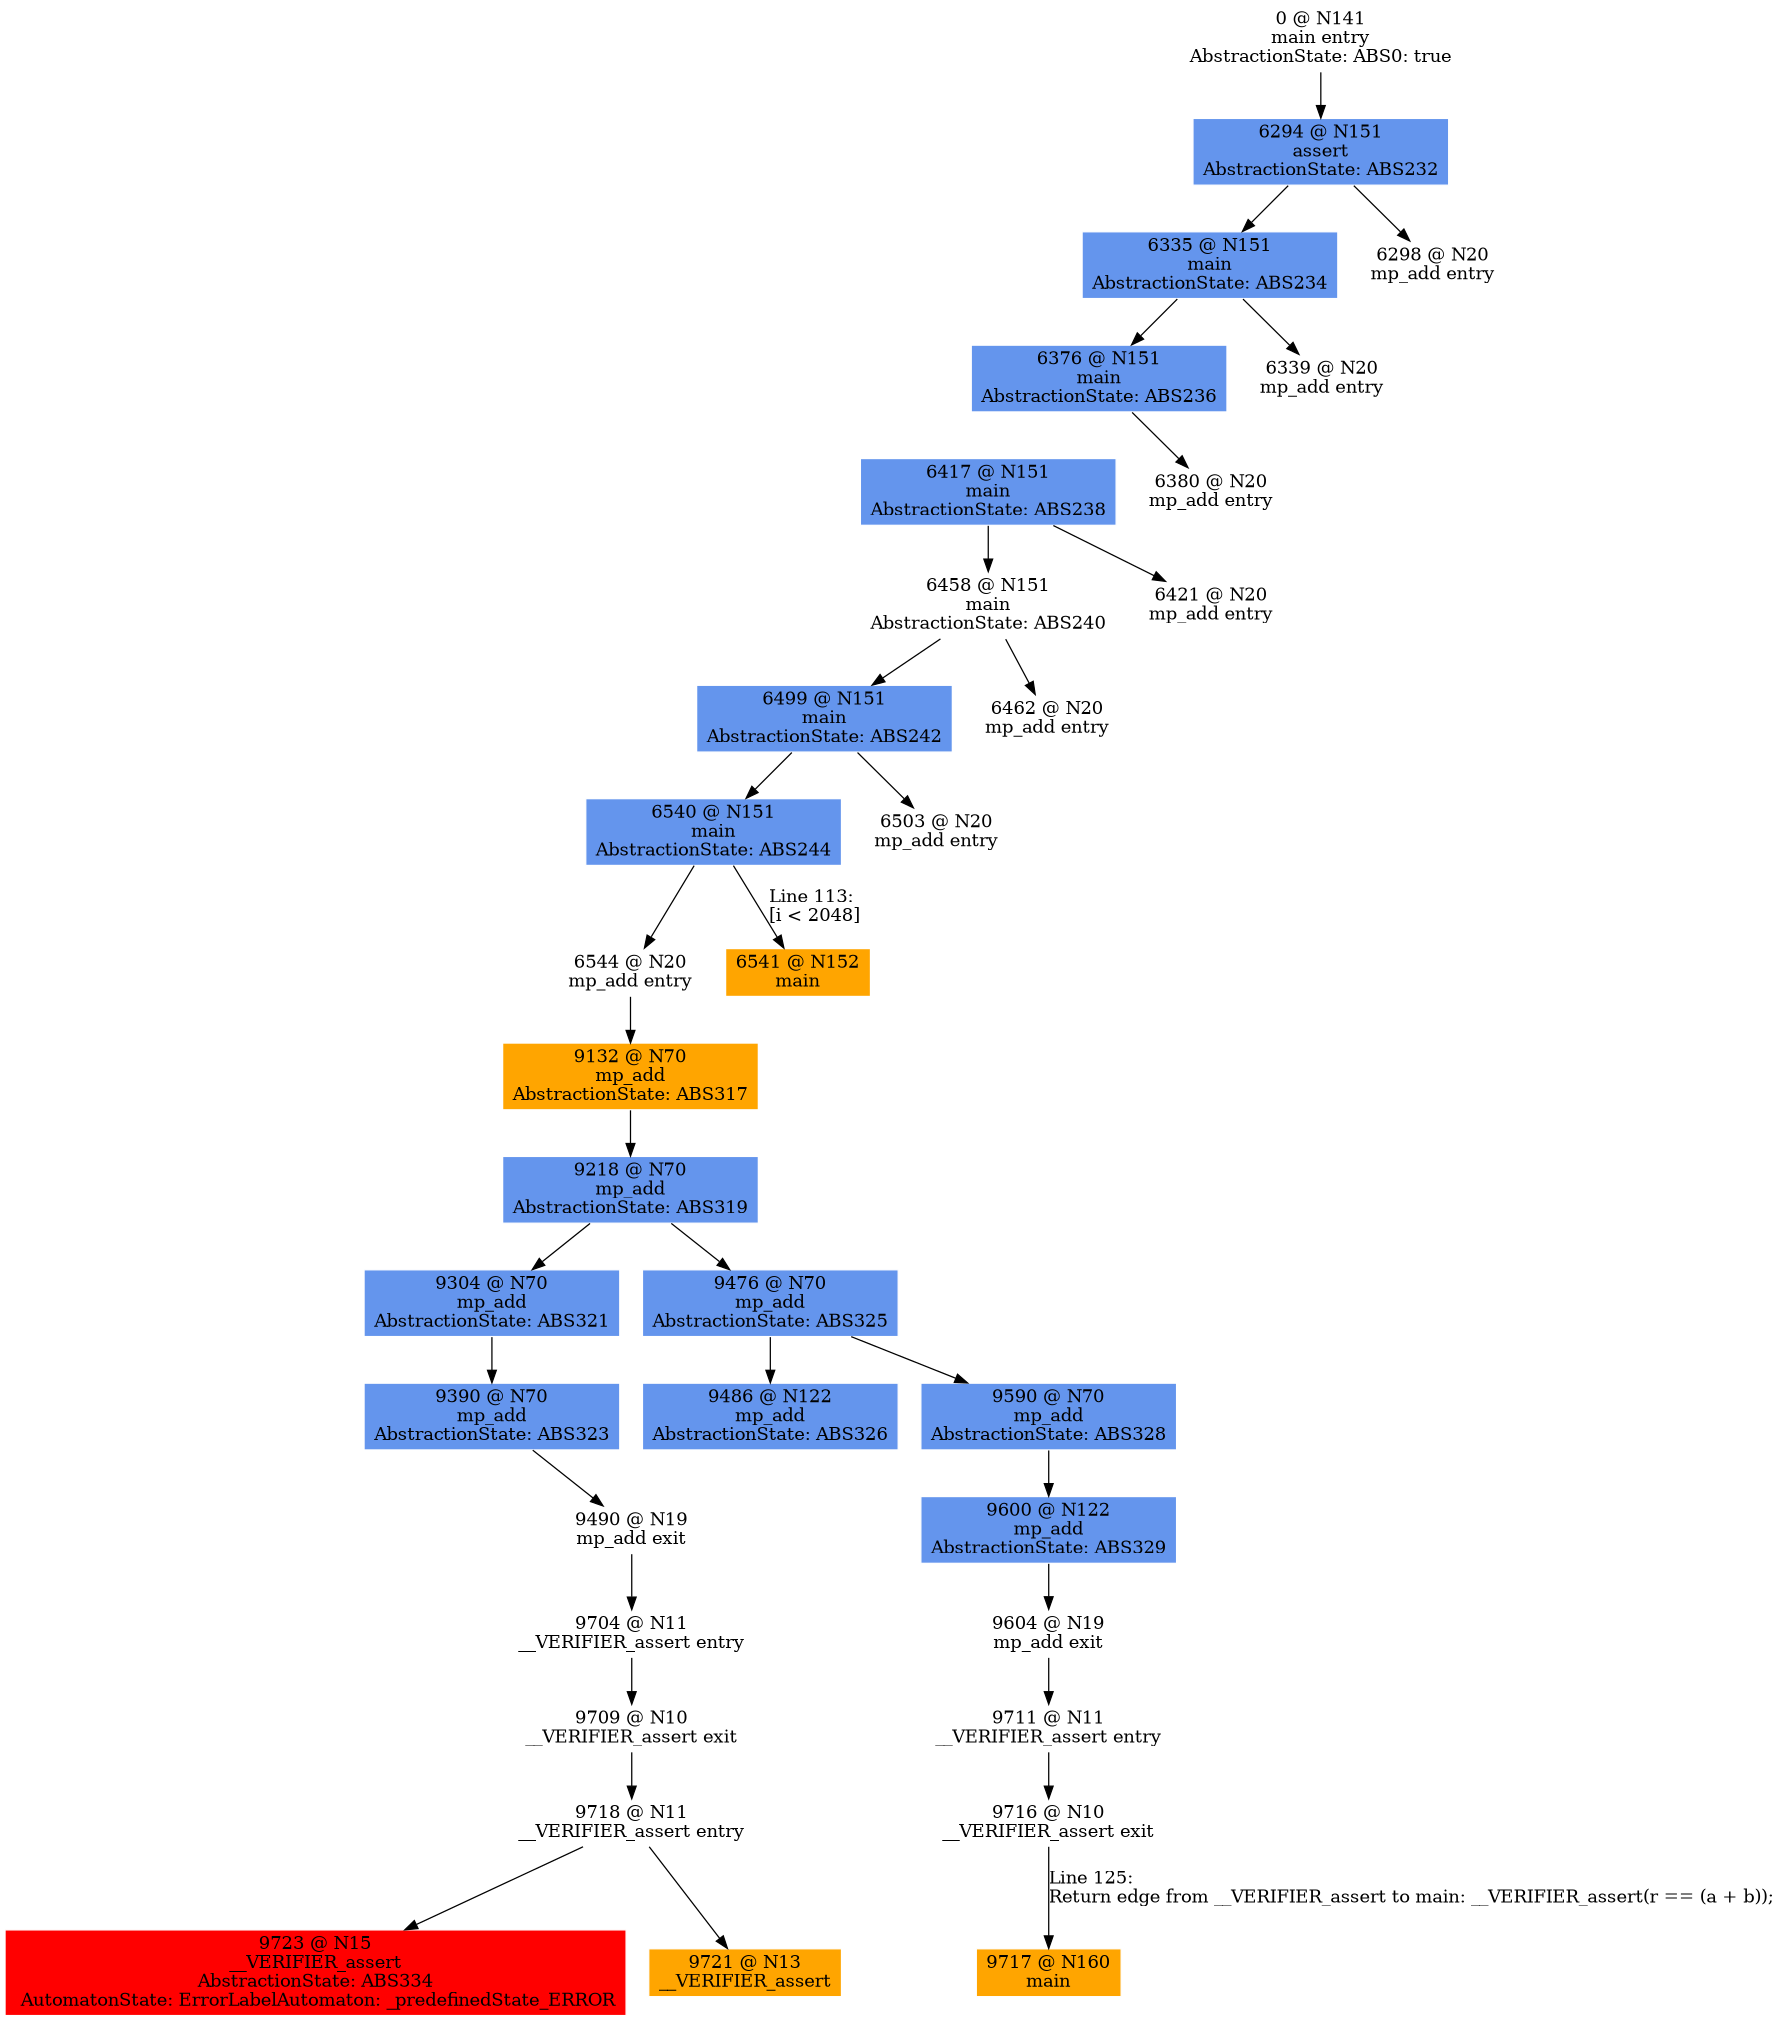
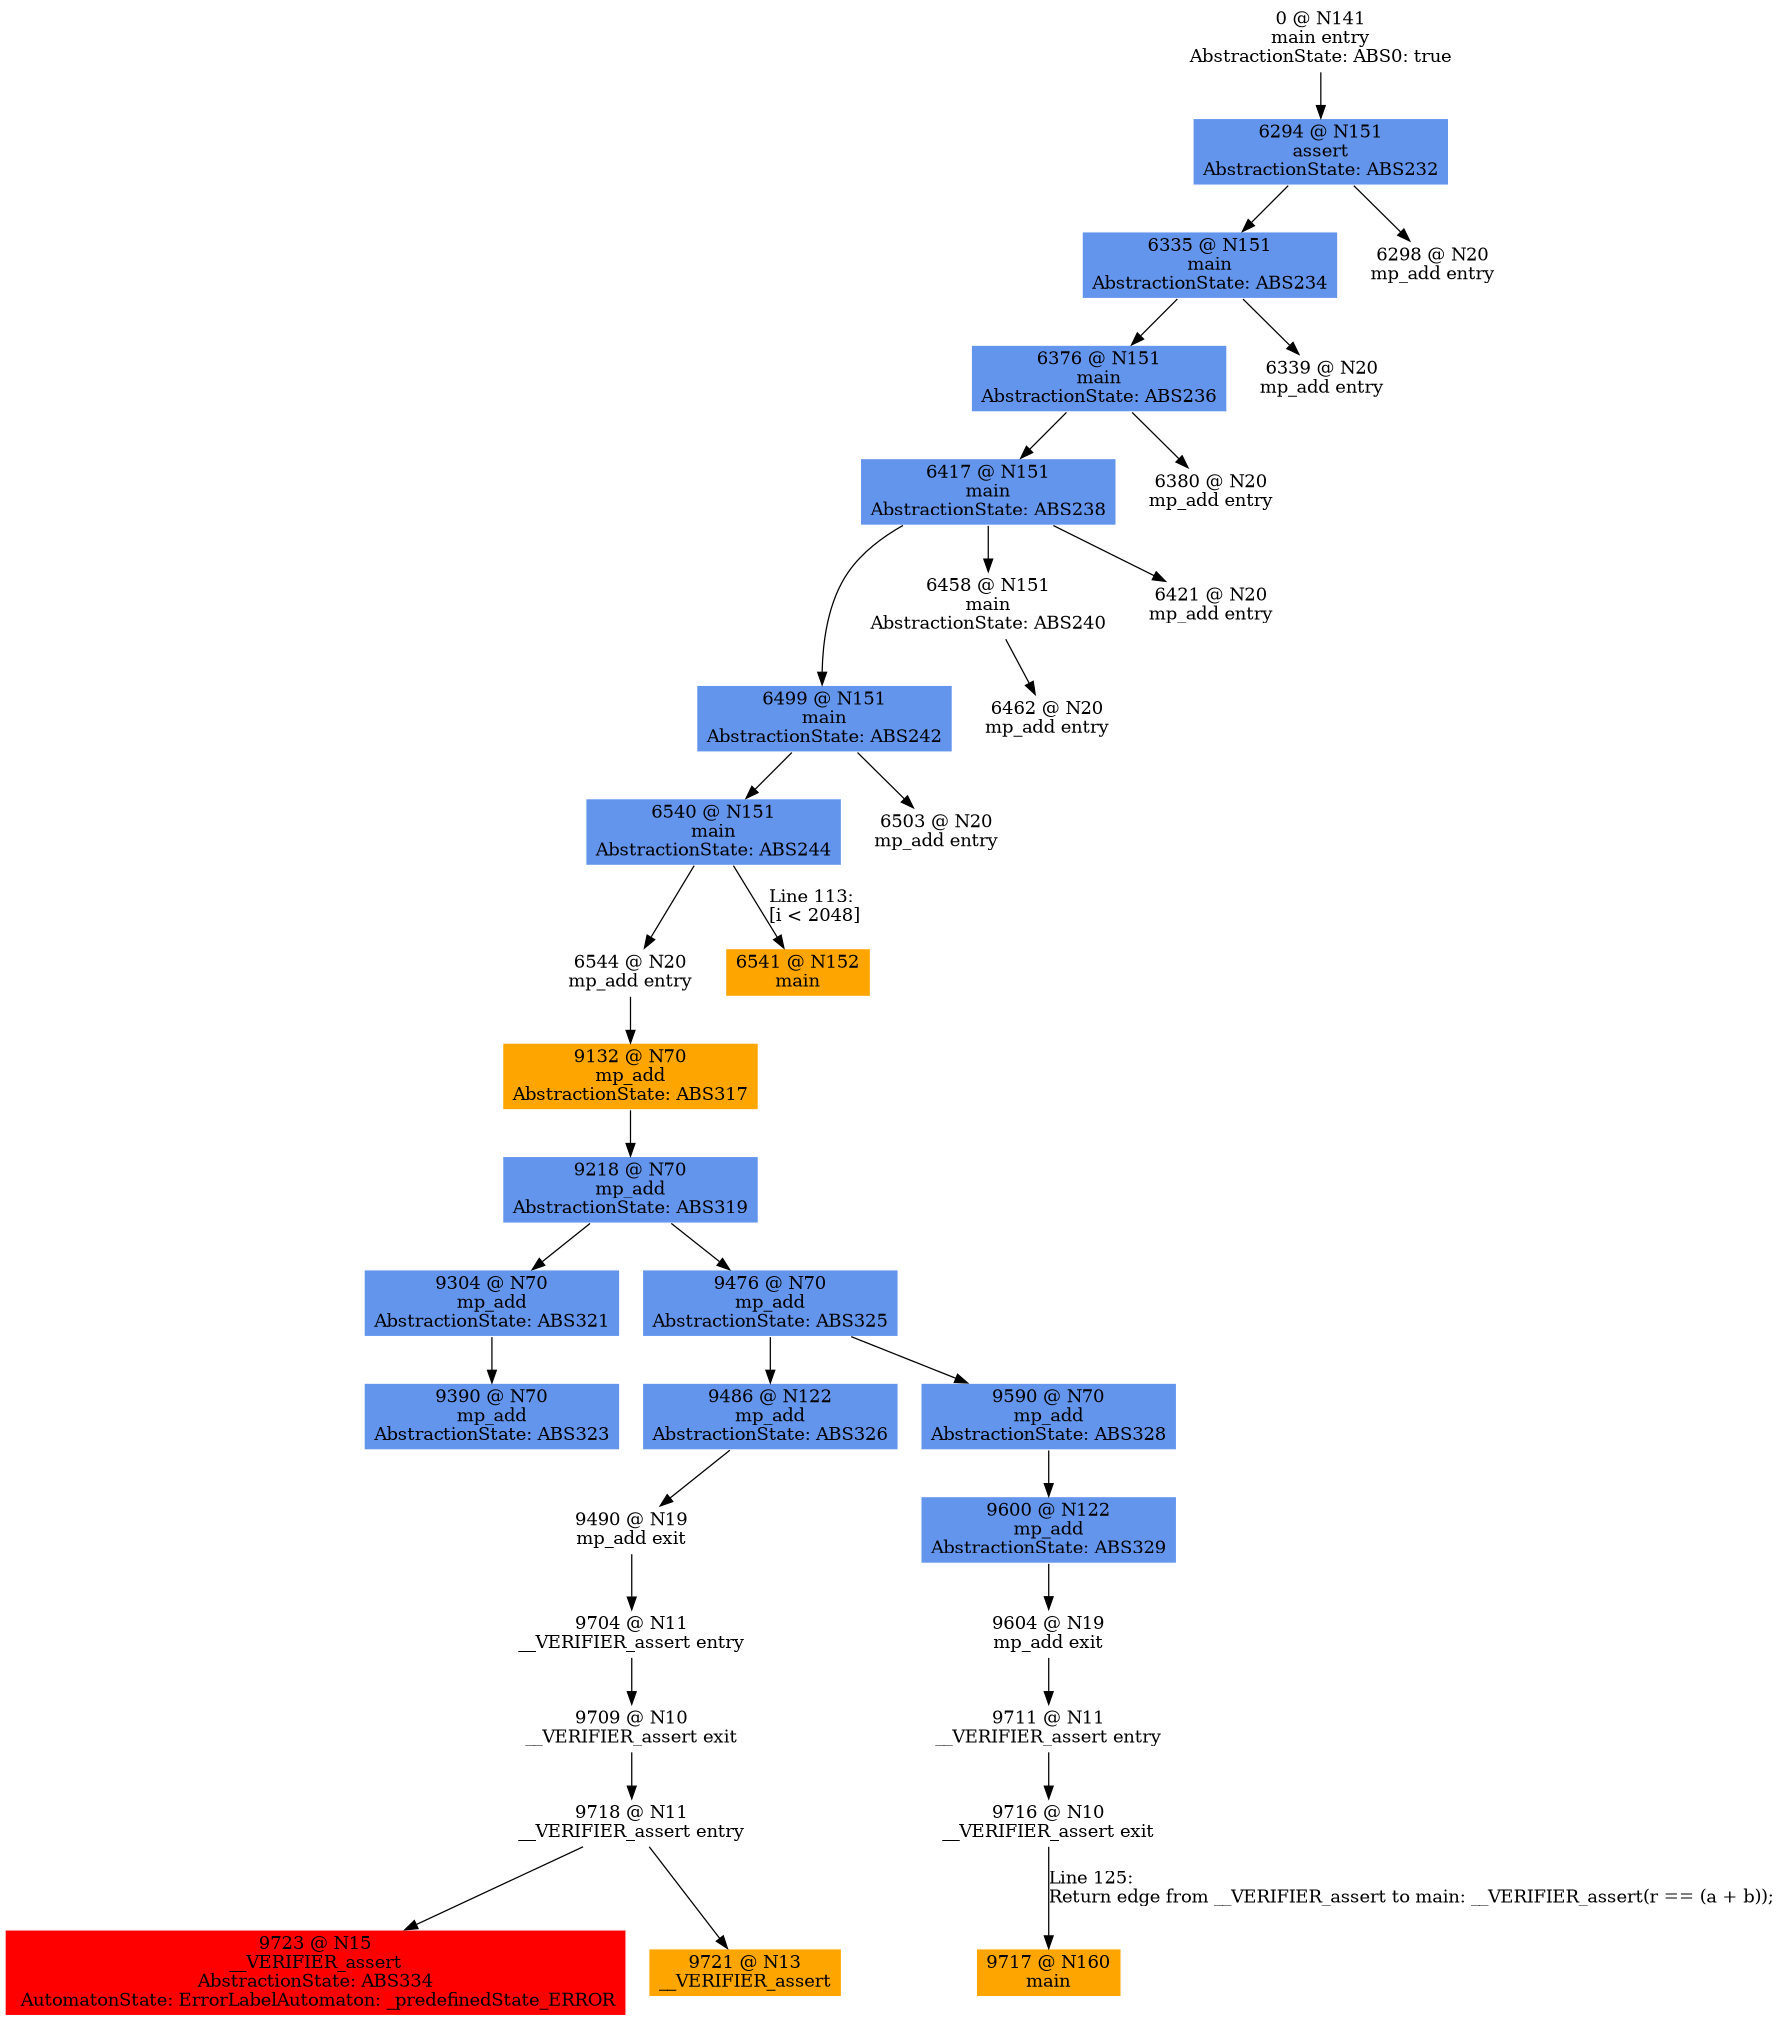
edge "6376 @ N151 main AbstractionState: ABS236" -> "6417 @ N151 main AbstractionState: ABS238": added
edge "6458 @ N151 main AbstractionState: ABS240" -> "6499 @ N151 main AbstractionState: ABS242": now "6417 @ N151 main AbstractionState: ABS238" -> "6499 @ N151 main AbstractionState: ABS242"
edge "9390 @ N70 mp_add AbstractionState: ABS323" -> "9490 @ N19 mp_add exit": now "9486 @ N122 mp_add AbstractionState: ABS326" -> "9490 @ N19 mp_add exit"
